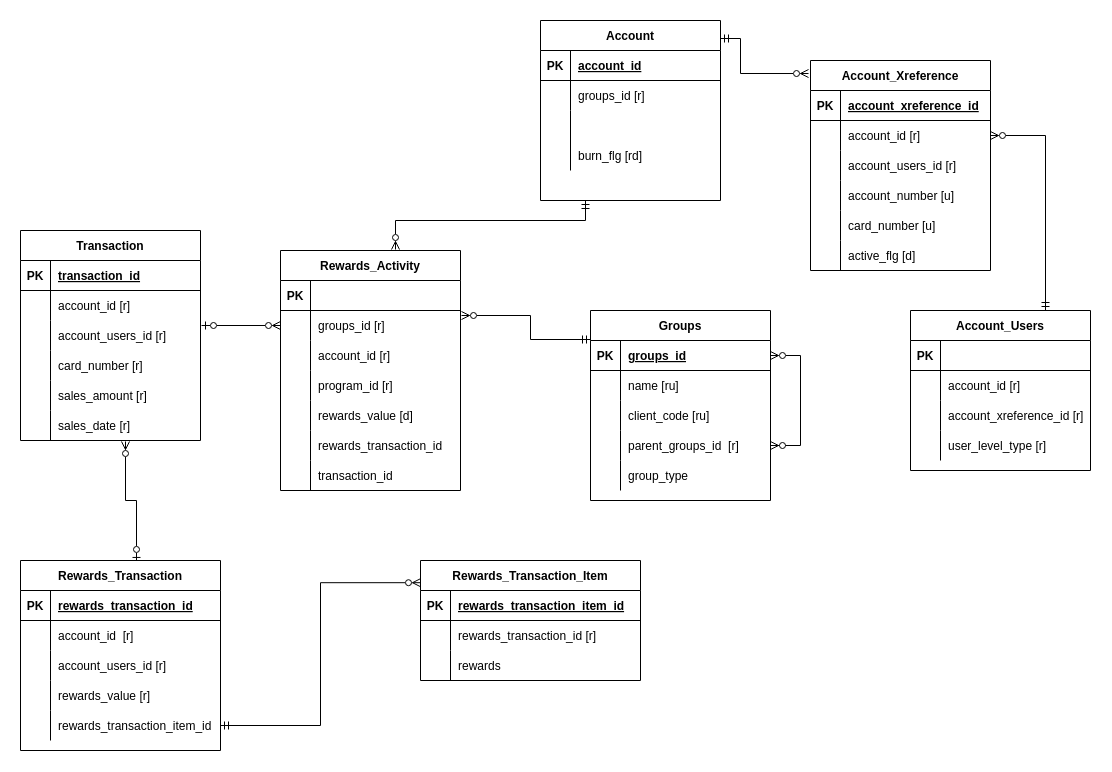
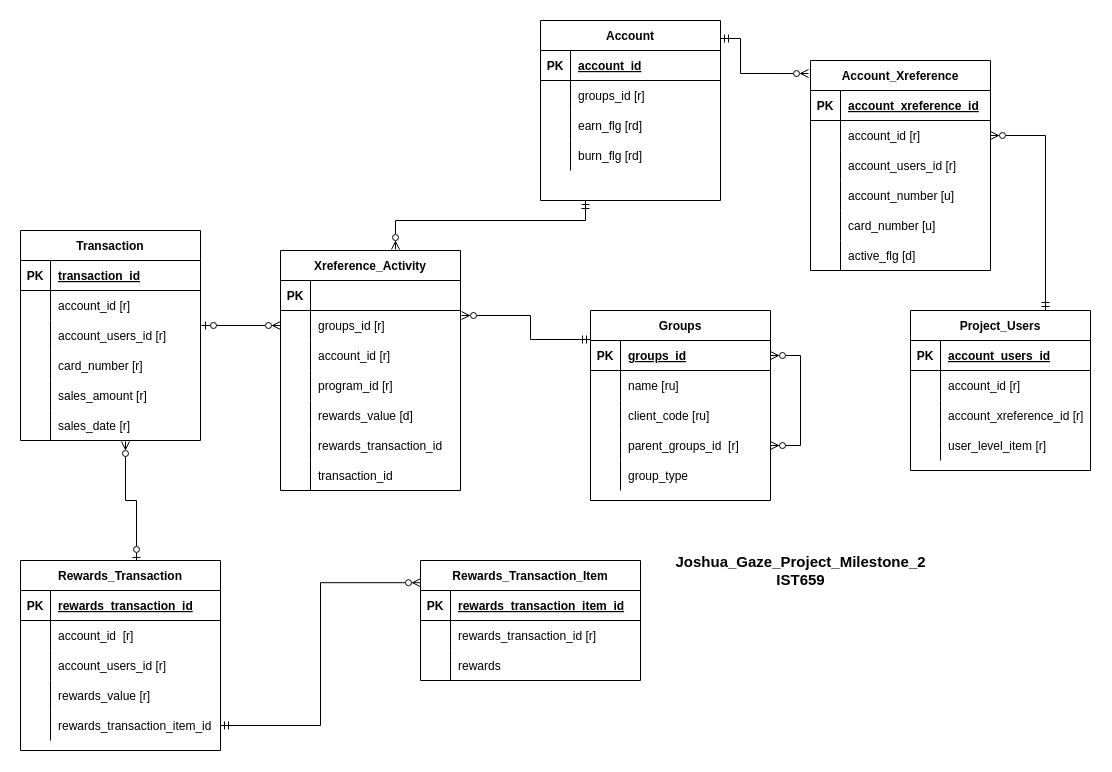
node "earn_flg [rd]": added
node "Rewards_Activity": label "Rewards_Activity" -> "Xreference_Activity"
node "Account_Users": label "Account_Users" -> "Project_Users"
node "account_users_id": added
node "user_level_type [r]": label "user_level_type [r]" -> "user_level_item [r]"
node "Joshua_Gaze_Project_Milestone_2 IST659": added
